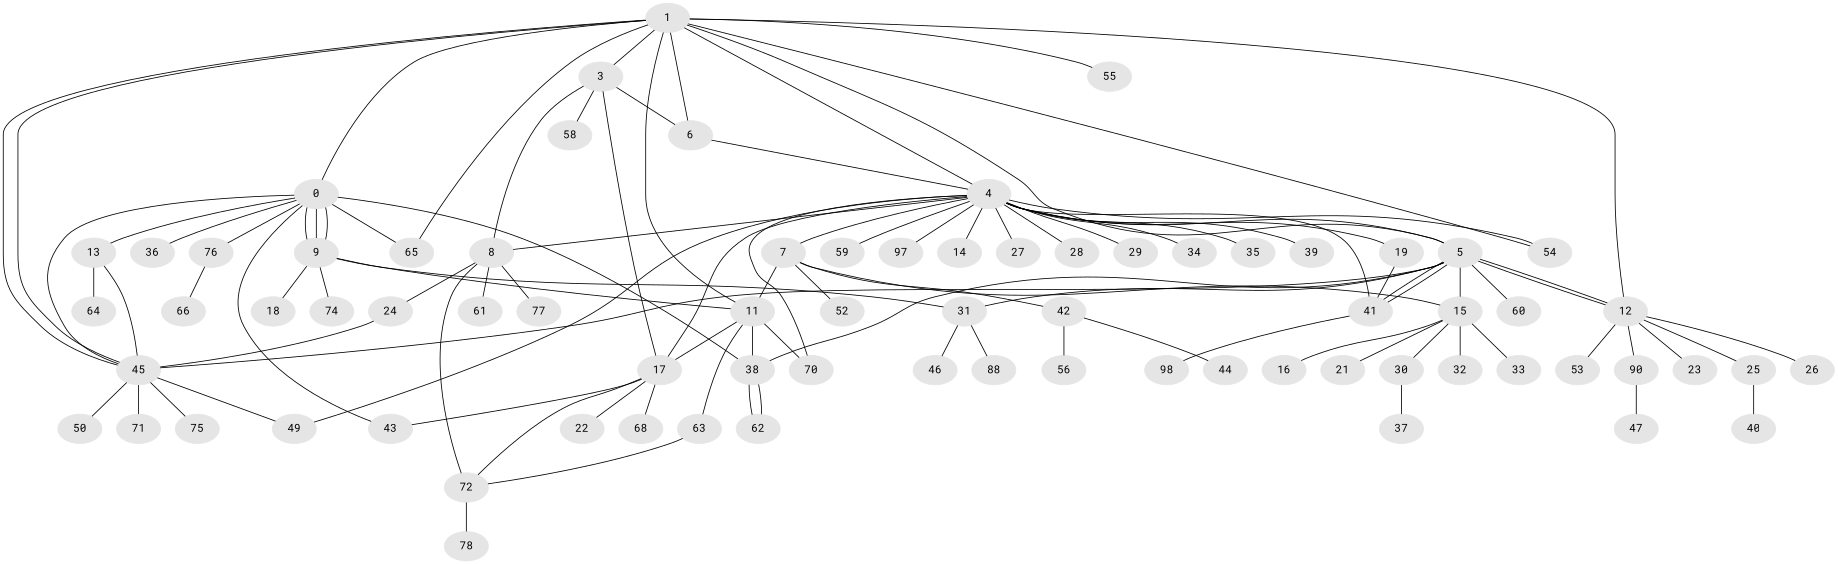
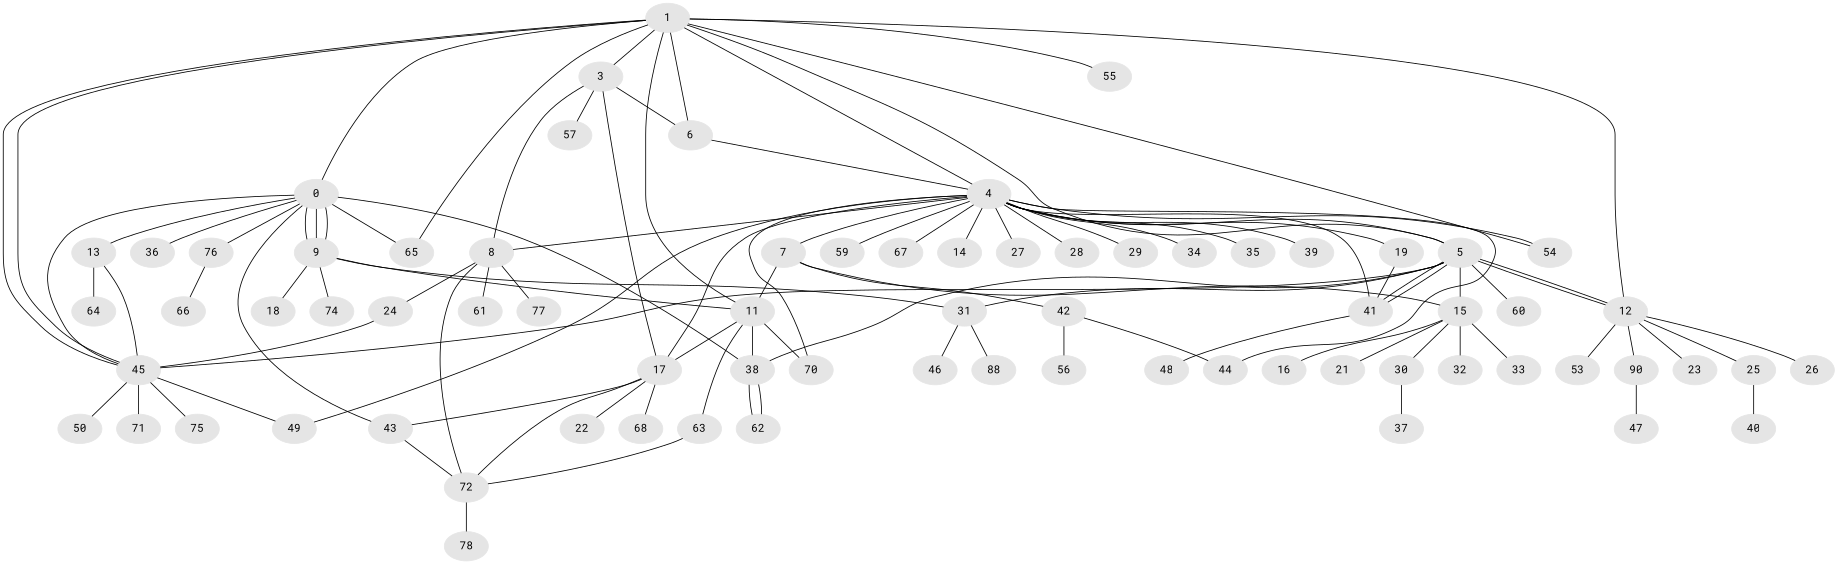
node "58": label "58" -> "57"
edge "4" -- "44": added
node "97": label "97" -> "67"
node "52": removed
node "98": label "98" -> "48"
edge "43" -- "72": added
